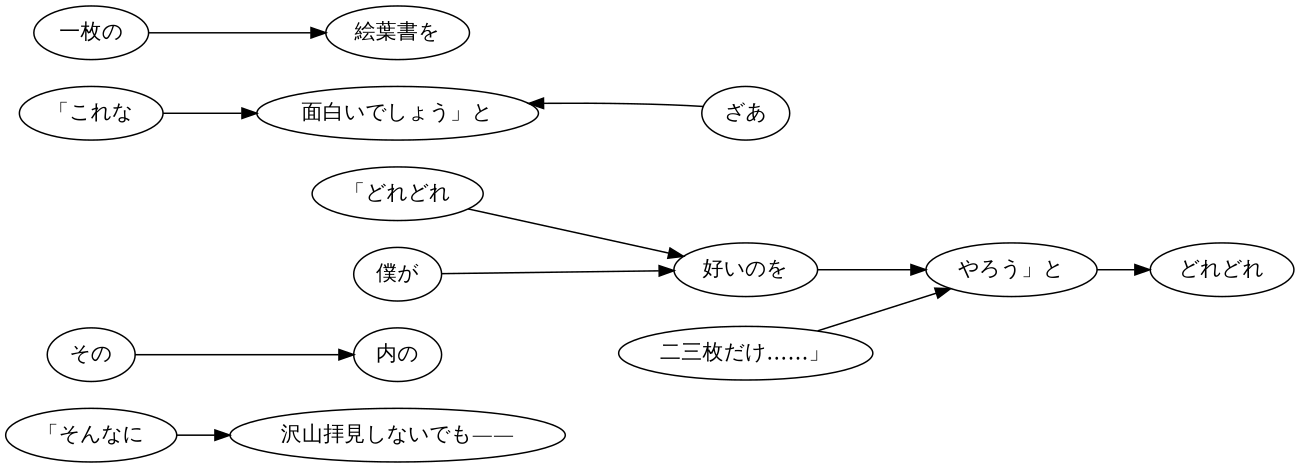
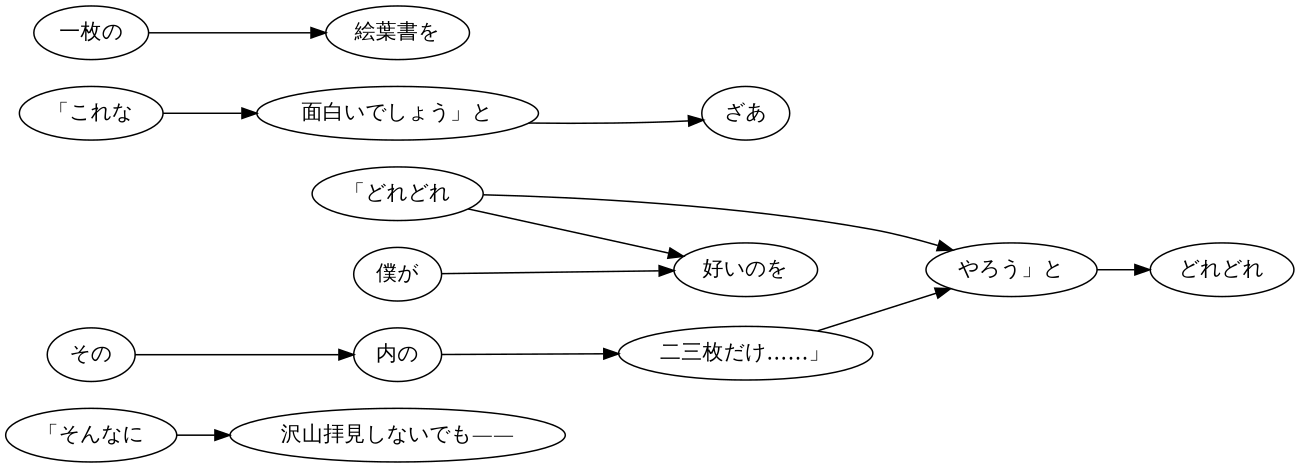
edge "ざあ" -> "面白いでしょう」と": reversed
edge "好いのを" -> "やろう」と": now "「どれどれ" -> "やろう」と"
edge "内の" -> "二三枚だけ……」": added
